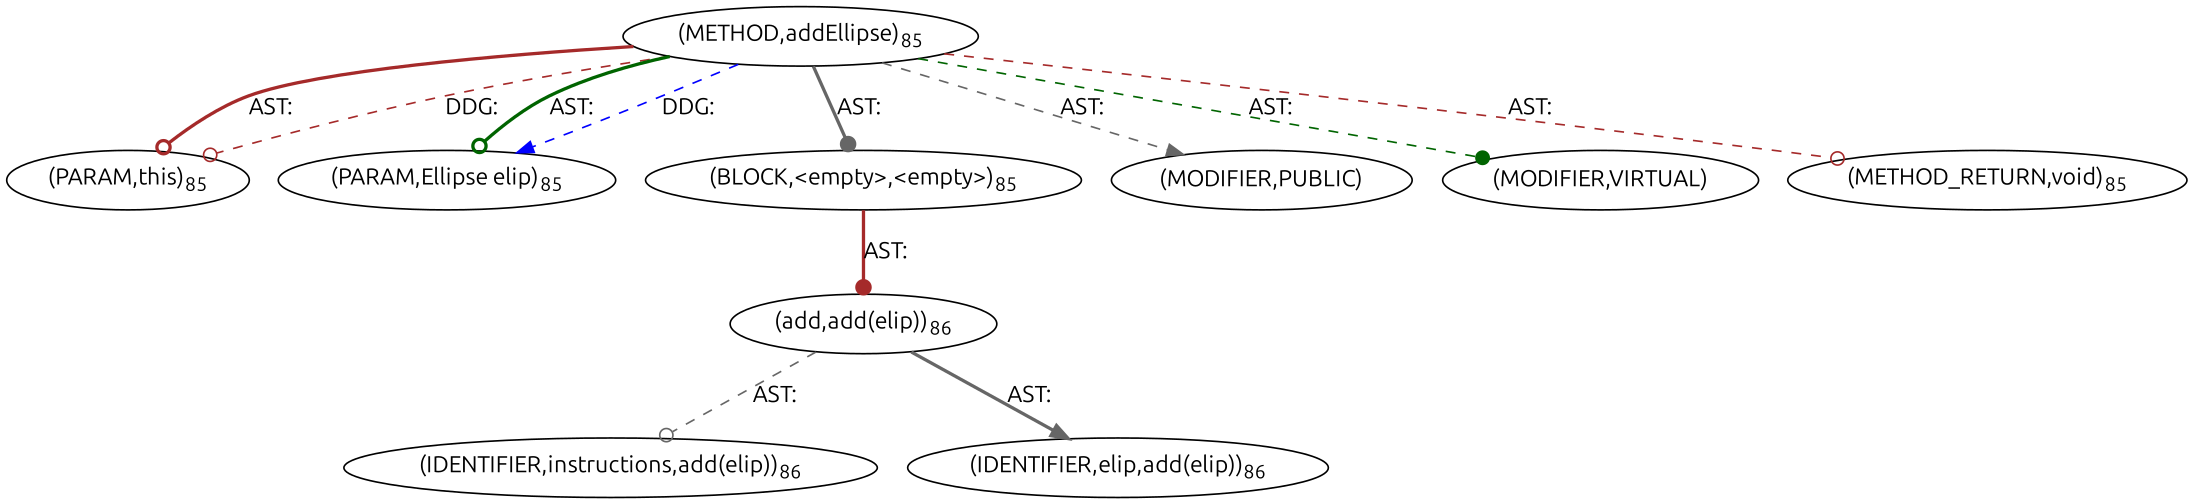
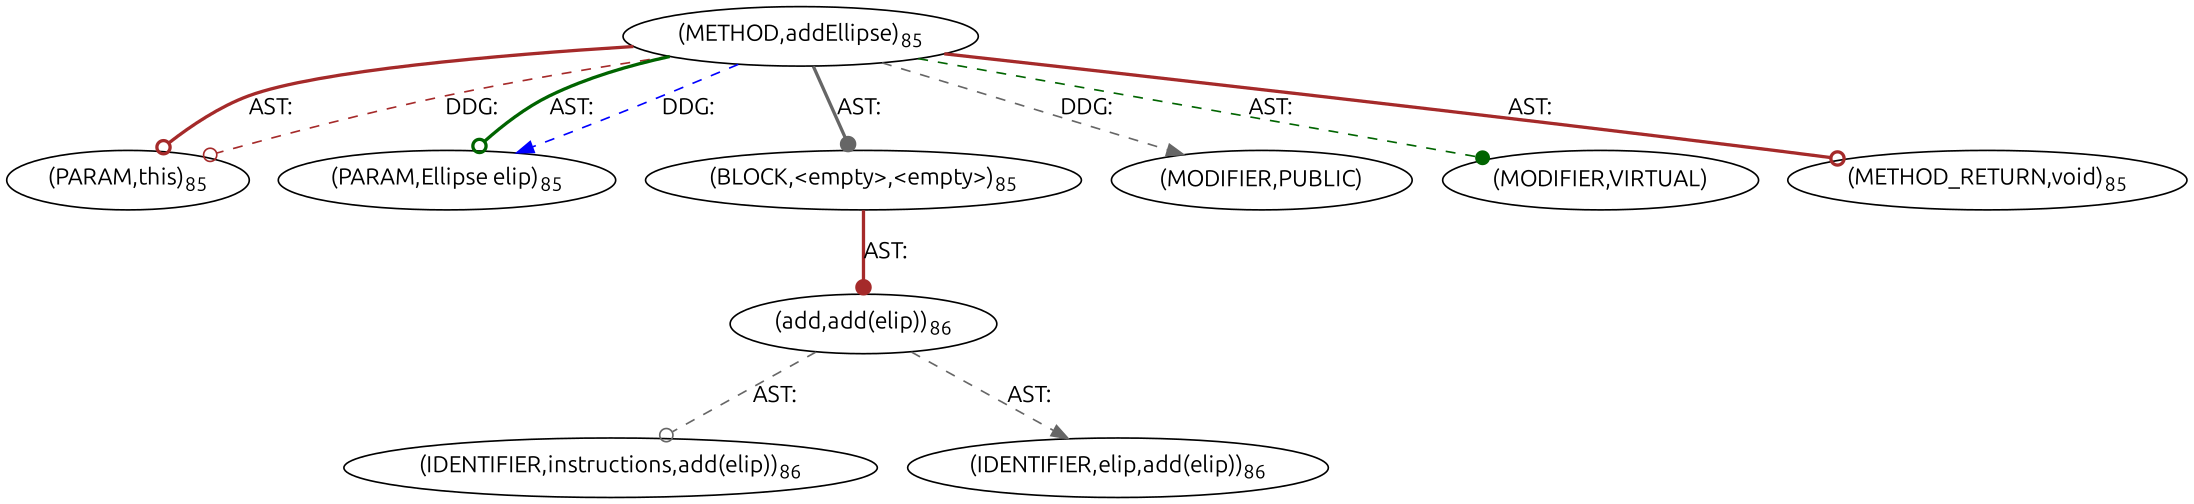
edge "(METHOD,addEllipse)" -> "(METHOD_RETURN,void)": style dashed -> bold
edge "(METHOD,addEllipse)" -> "(MODIFIER,PUBLIC)": label "AST: " -> "DDG: "
edge "(add,add(elip))" -> "(IDENTIFIER,elip,add(elip))": style bold -> dashed
